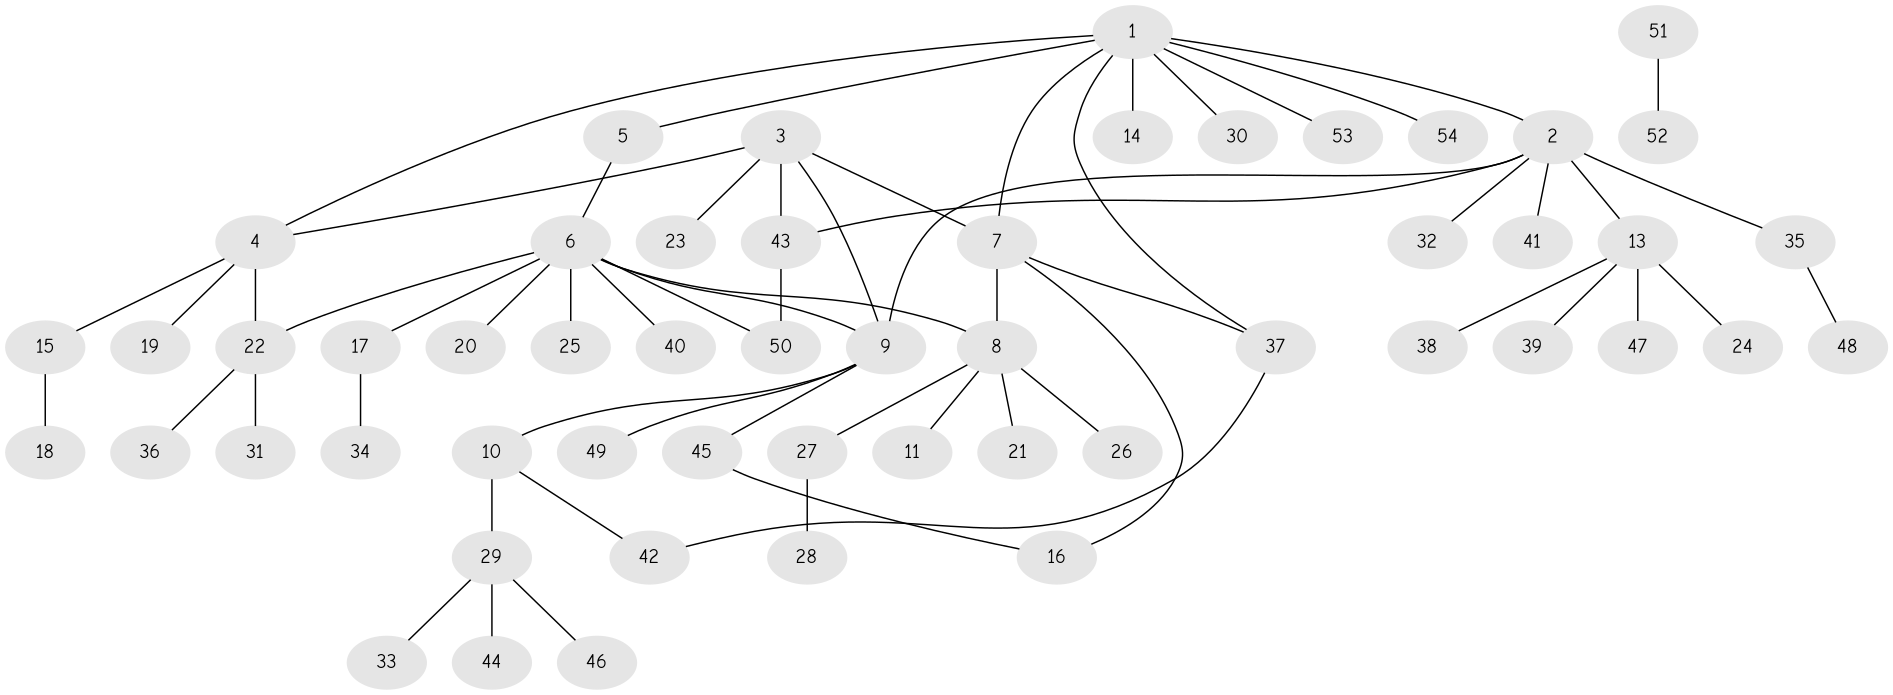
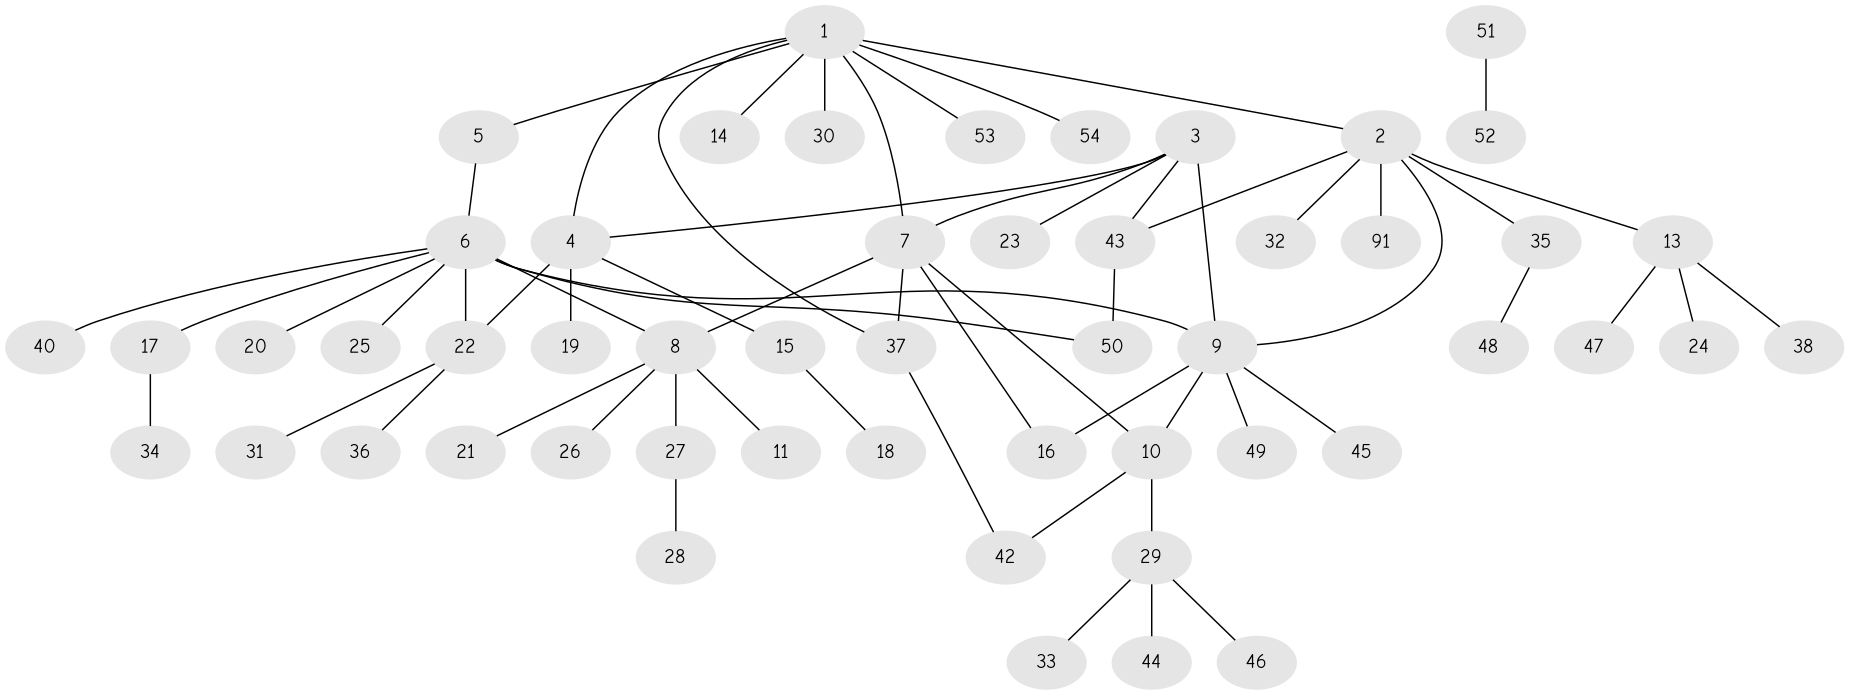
node "41": label "41" -> "91"
edge "7" -- "10": added
node "39": removed
edge "45" -- "16": now "9" -- "16"
